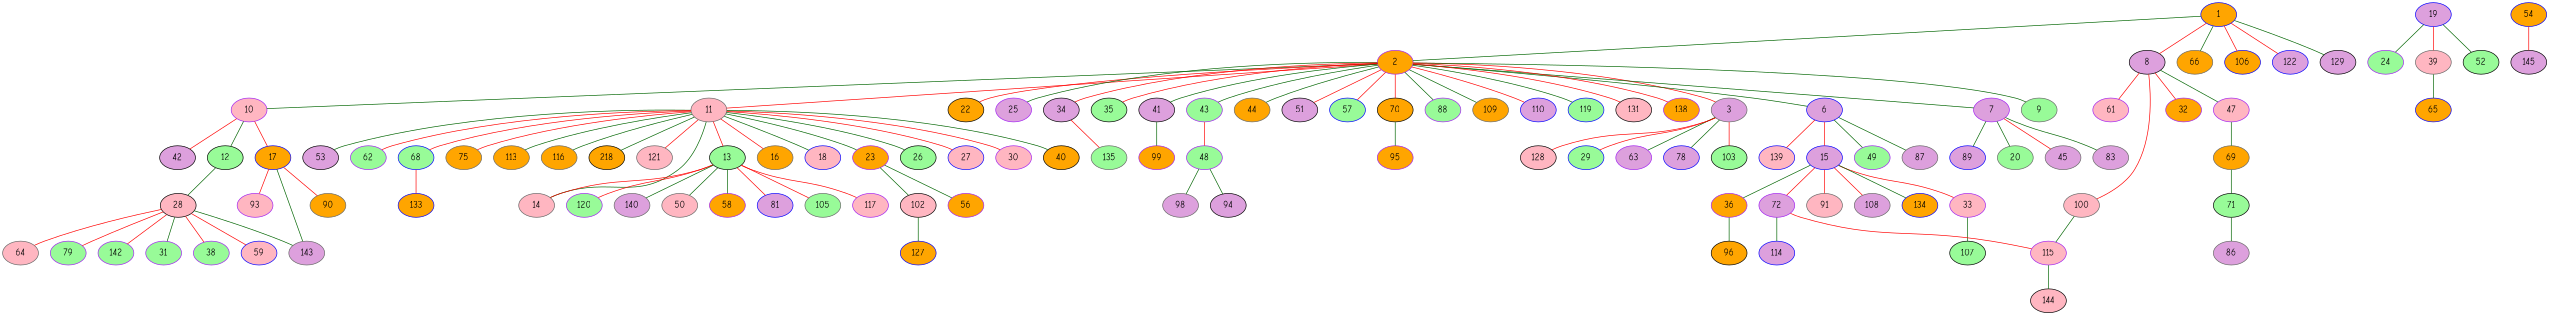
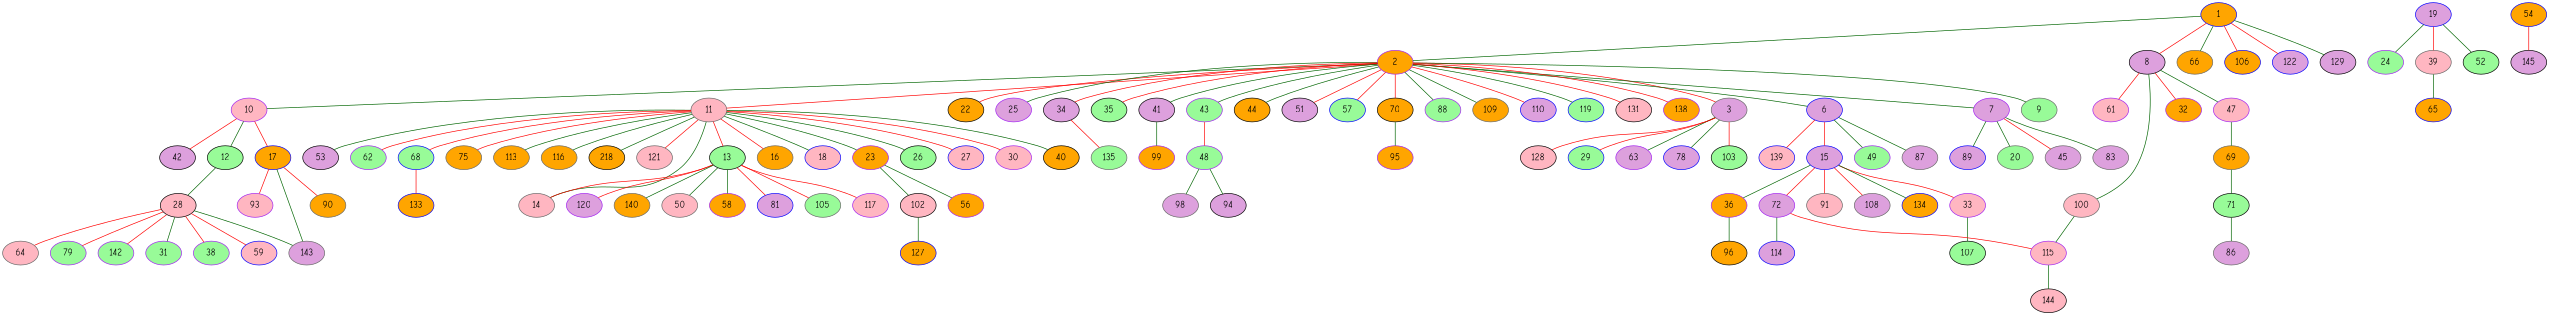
node "44": color gray40 -> black
edge "8" -- "100": color red -> darkgreen
node "120": fillcolor palegreen -> plum
node "140": fillcolor plum -> orange
